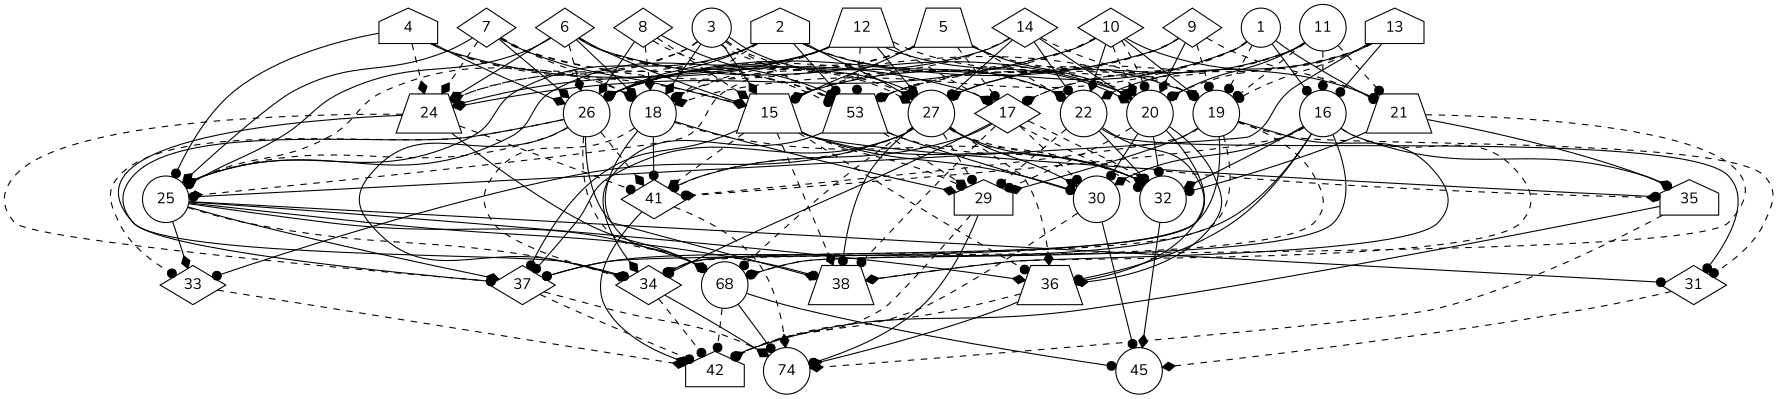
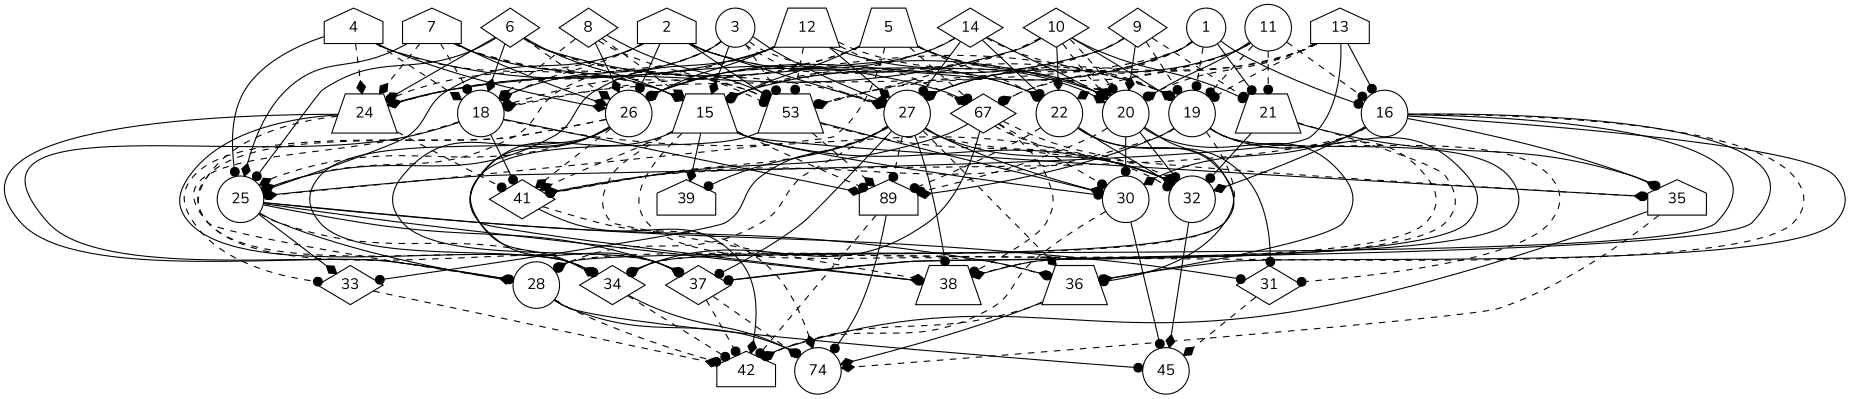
node "7": shape diamond -> house
edge "13" -> "22": style solid -> dashed
node "17": label "17" -> "67"
node "39": added
node "29": label "29" -> "89"
node "68": label "68" -> "28"
